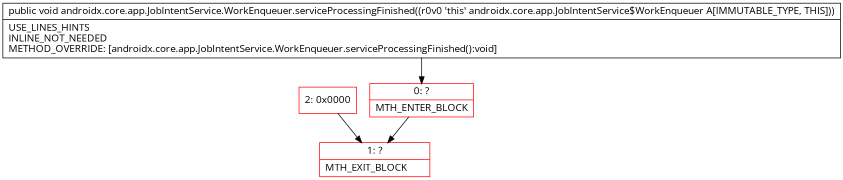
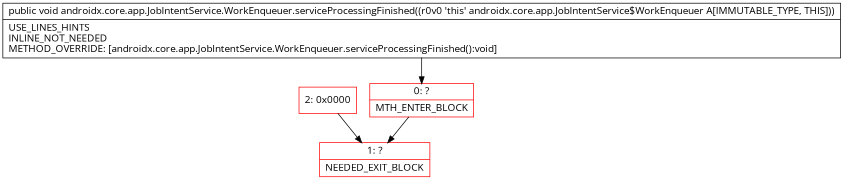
node "1: ?": text "MTH_EXIT_BLOCK" -> "NEEDED_EXIT_BLOCK"
